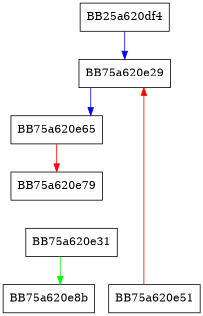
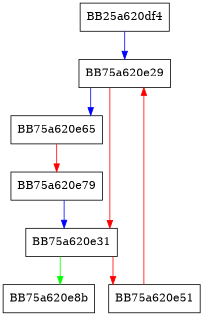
edge "BB75a620e29" -> "BB75a620e31": added
edge "BB75a620e79" -> "BB75a620e31": added
edge "BB75a620e31" -> "BB75a620e51": added
